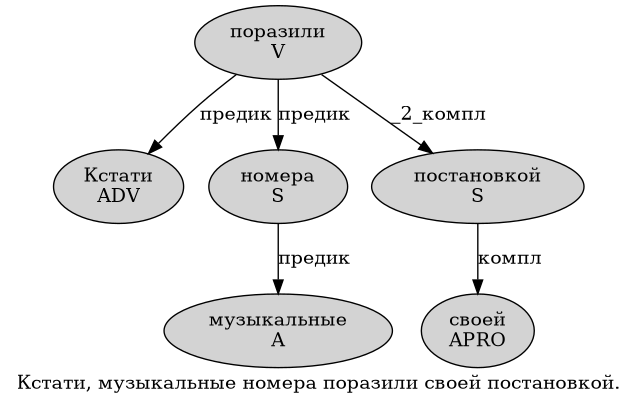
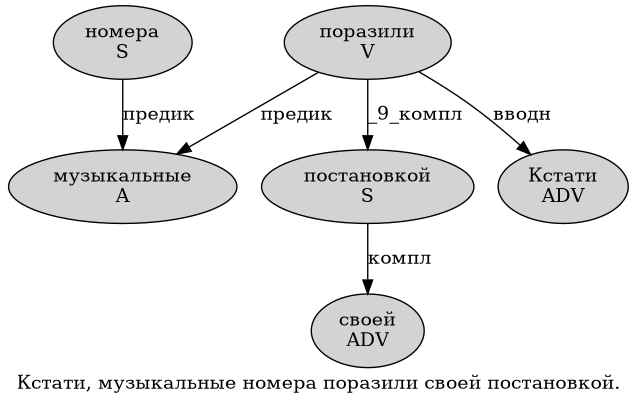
edge "поразили V" -> "номера S": now "поразили V" -> "музыкальные A"
edge "поразили V" -> "Кстати ADV": label "предик" -> "вводн"
edge "поразили V" -> "постановкой S": label "_2_компл" -> "_9_компл"
node "своей APRO": label "своей APRO" -> "своей ADV"
